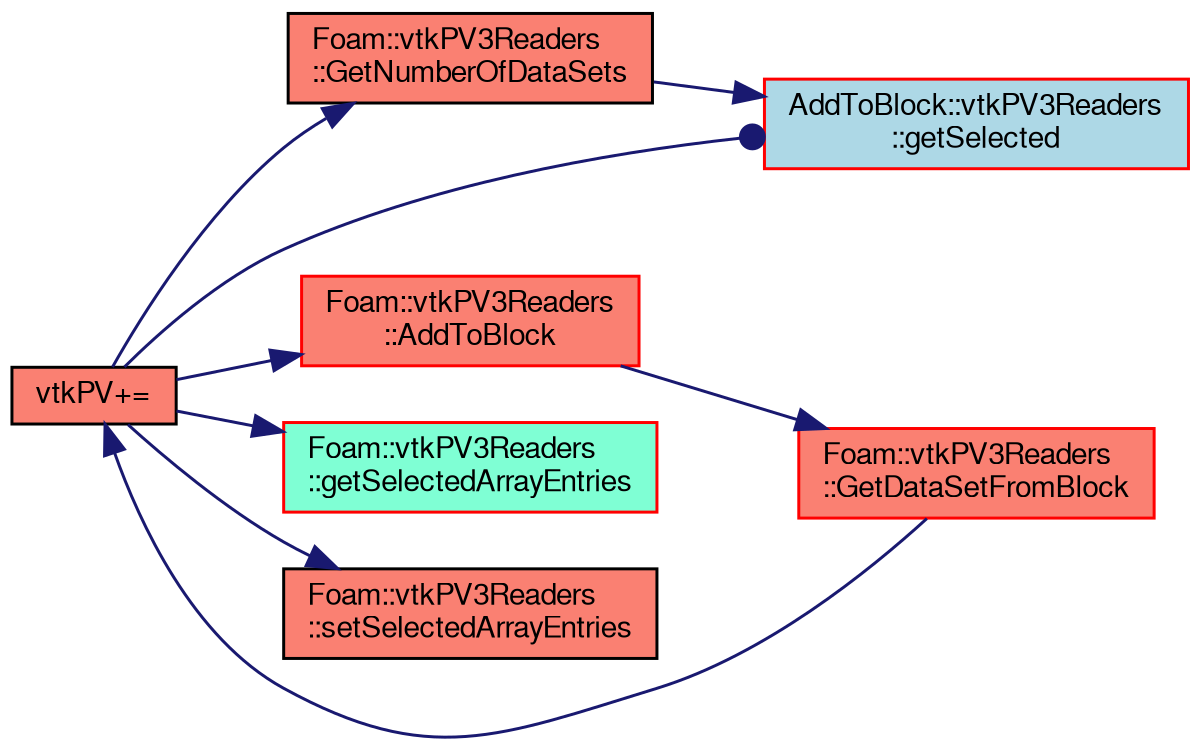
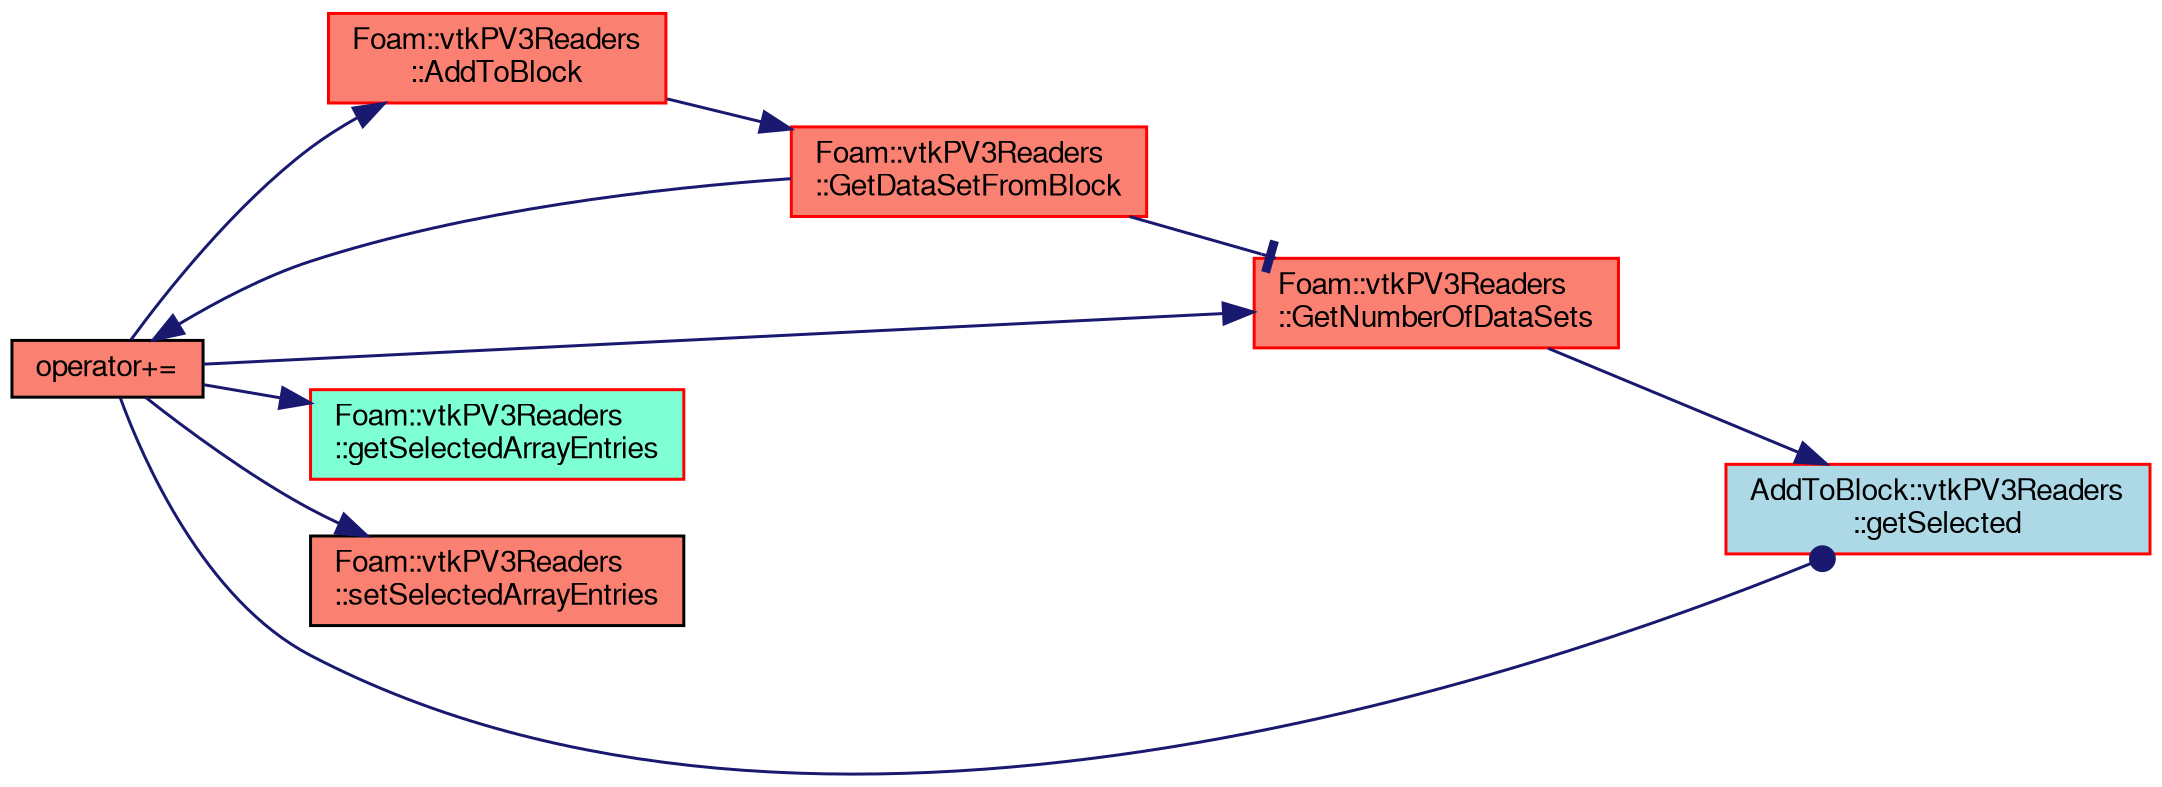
node "Foam::vtkPV3Readers ::GetNumberOfDataSets": color black -> red
edge "Foam::vtkPV3Readers ::GetDataSetFromBlock" -> "Foam::vtkPV3Readers ::GetNumberOfDataSets": added
node "vtkPV+=": label "vtkPV+=" -> "operator+="
